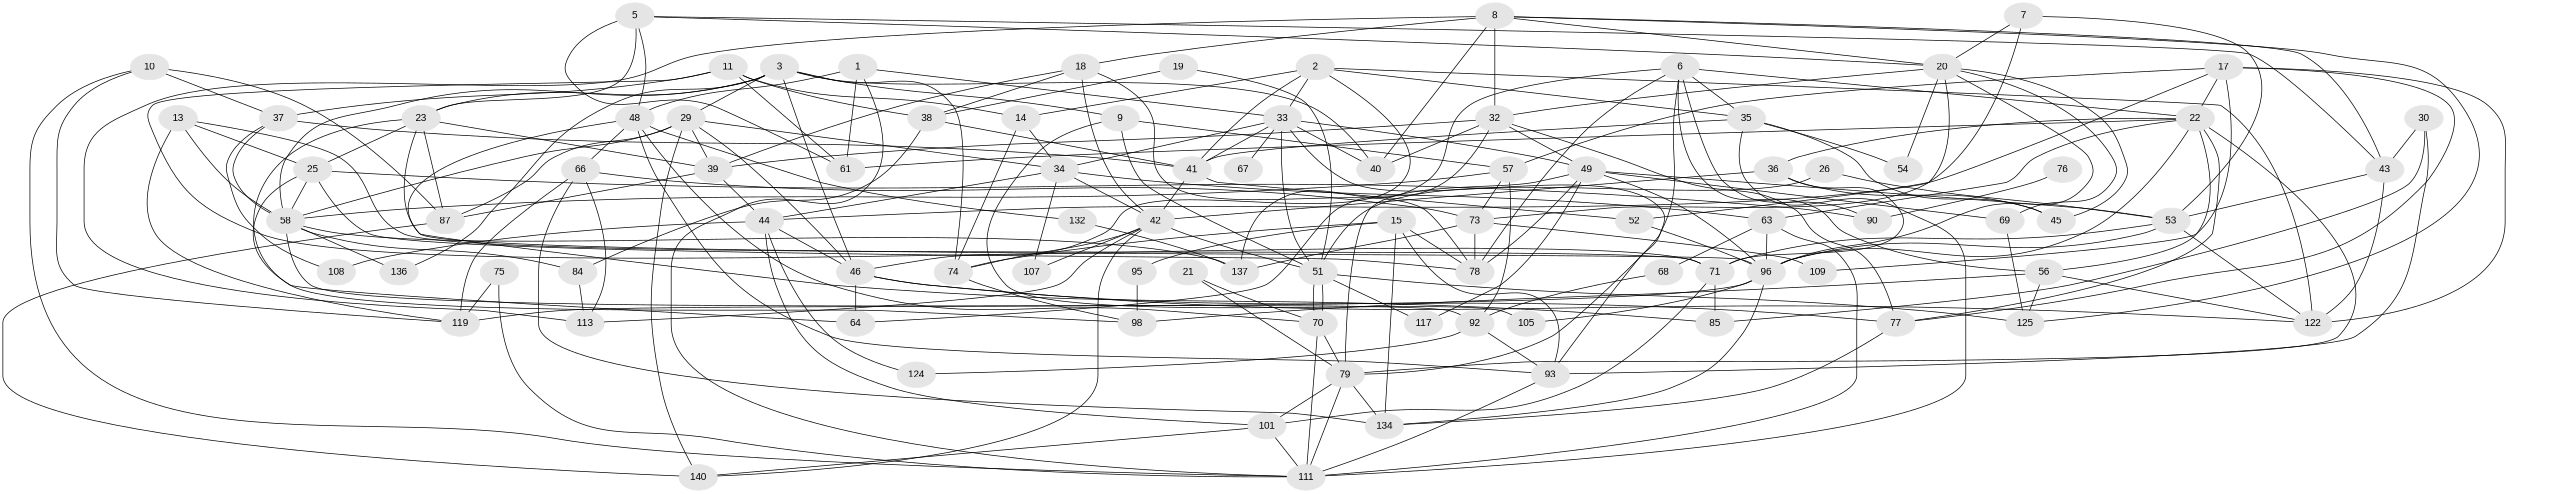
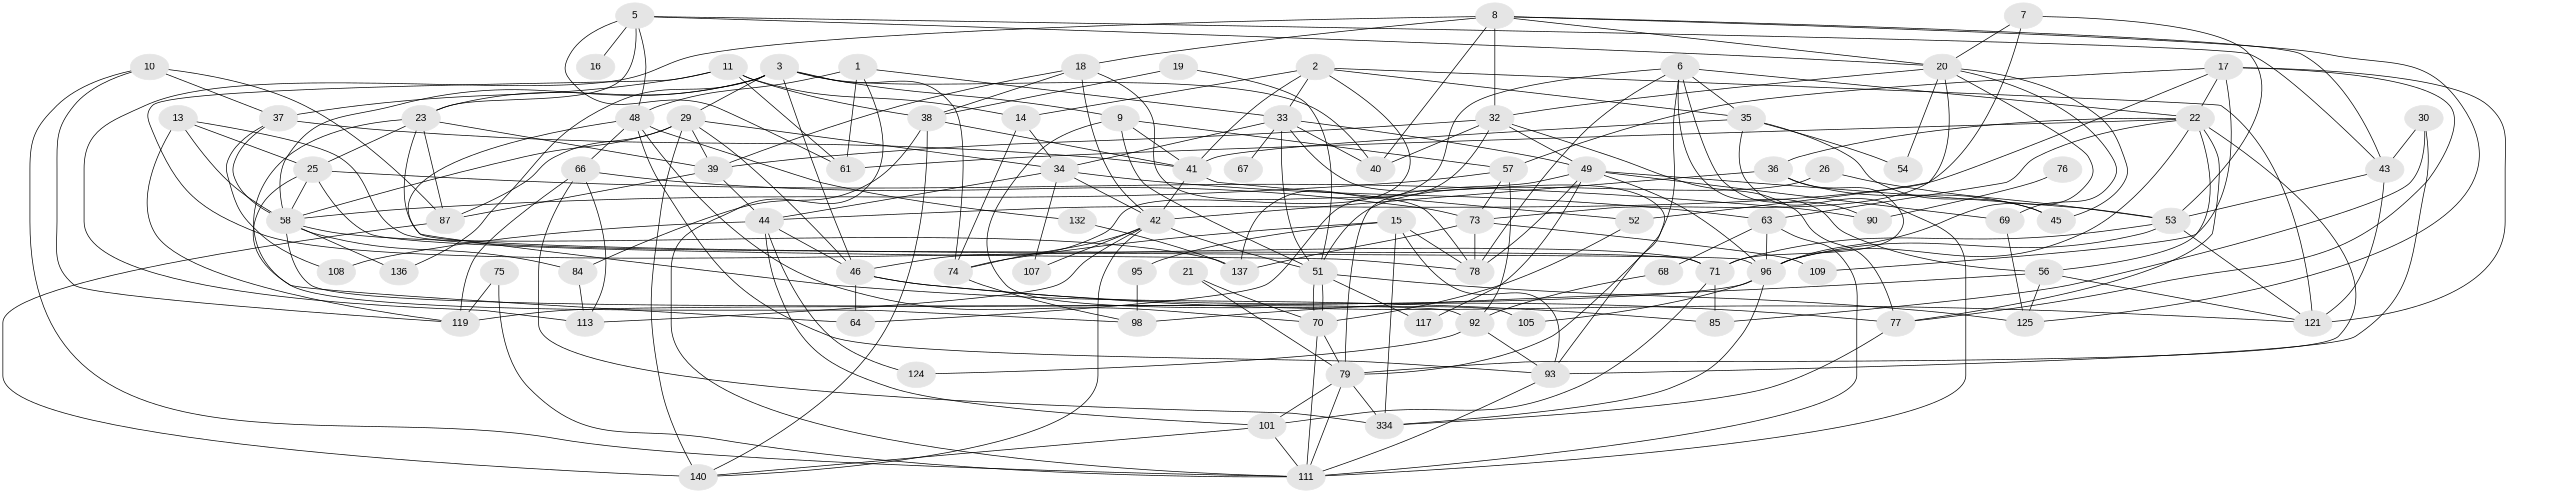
node "16": added
edge "33" -- "41": now "9" -- "41"
edge "52" -- "96": now "52" -- "70"
node "122": label "122" -> "121"
edge "38" -- "140": added
node "134": label "134" -> "334"
